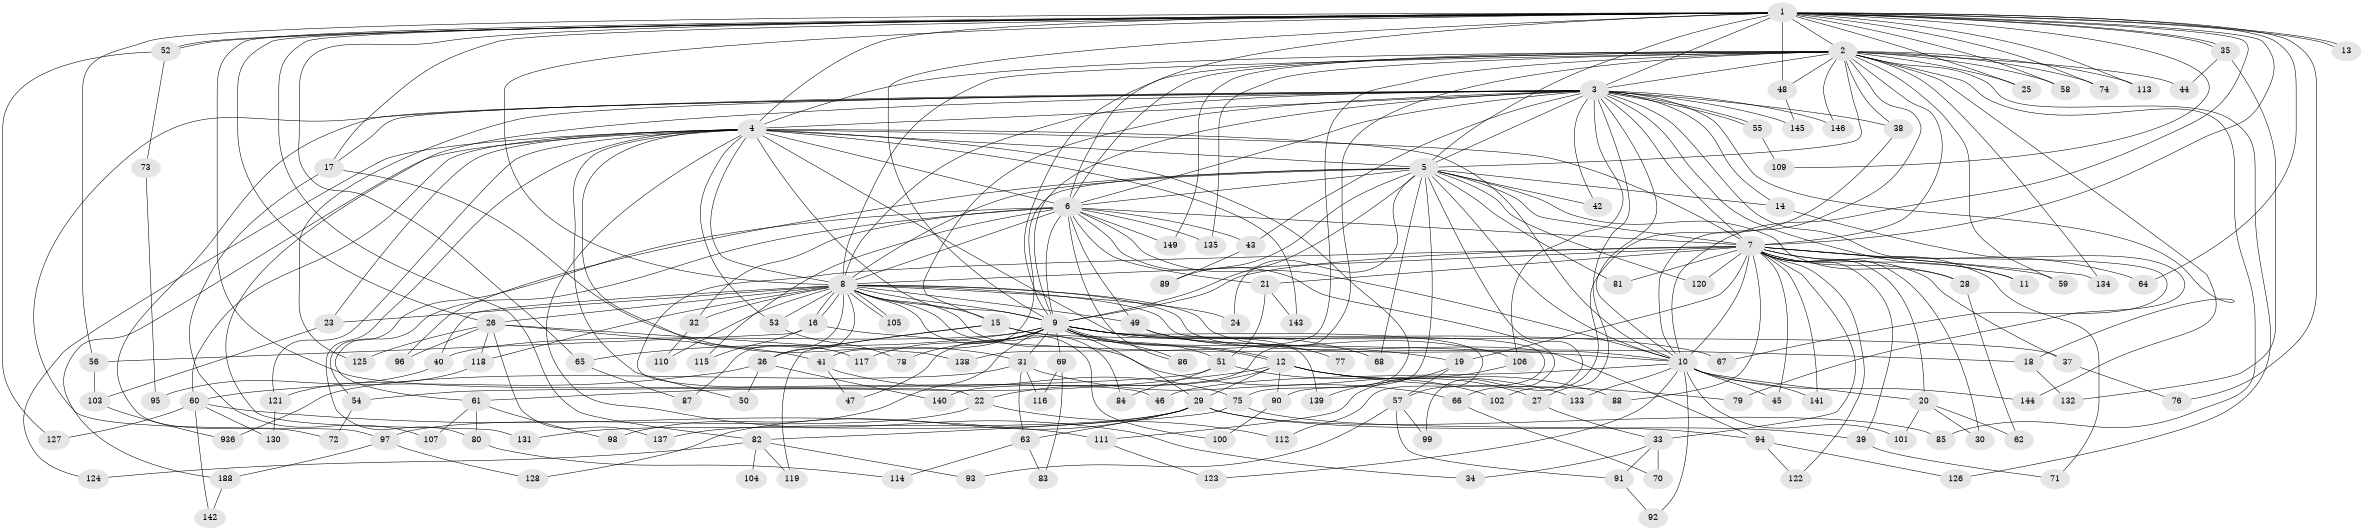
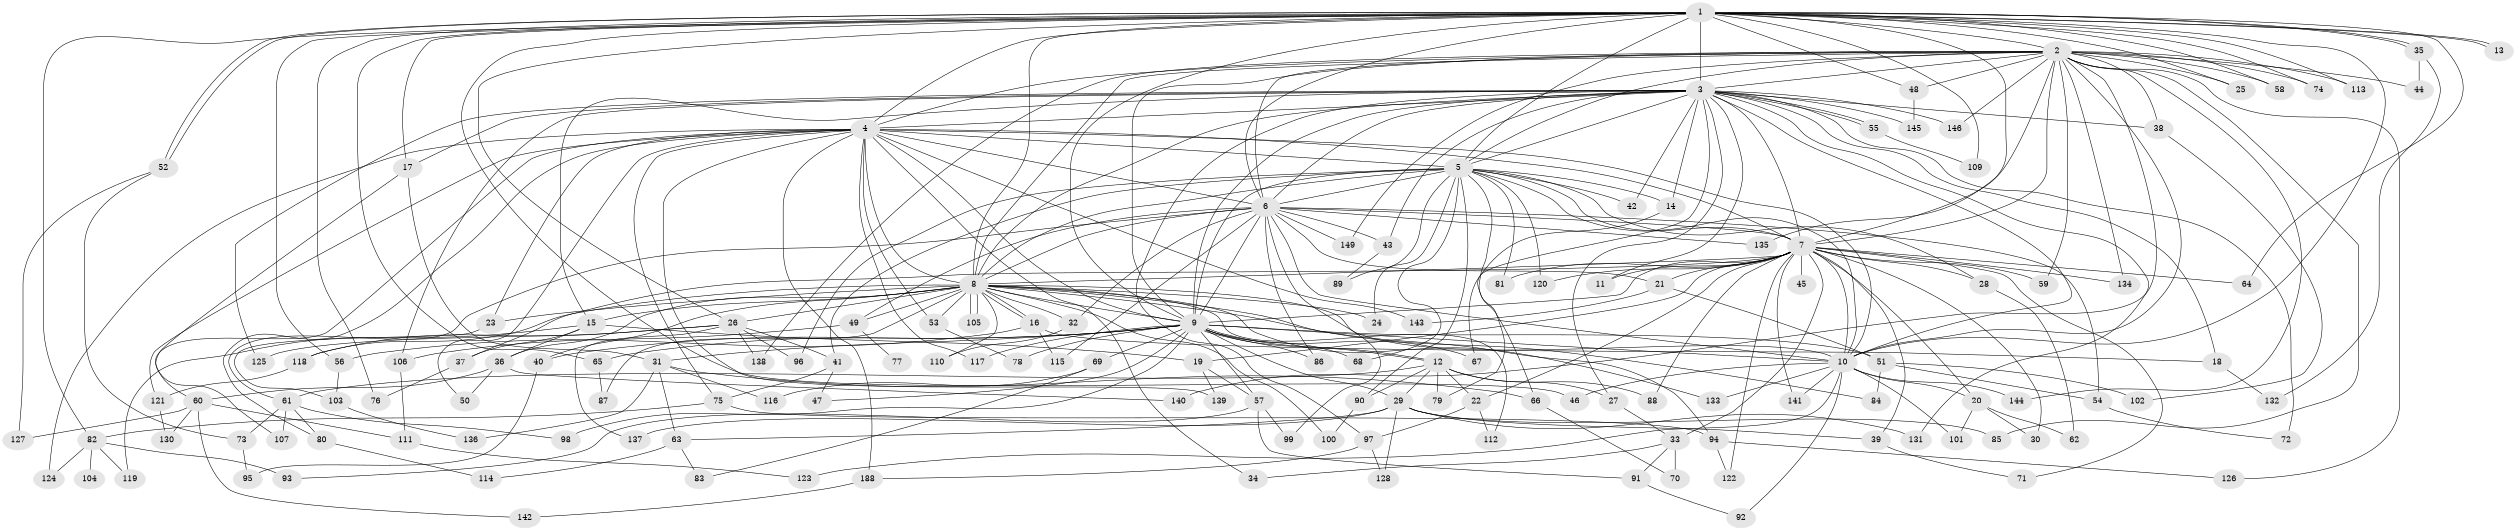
edge "10" -- "45": removed
edge "61" -- "73": added
node "936": label "936" -> "136"
